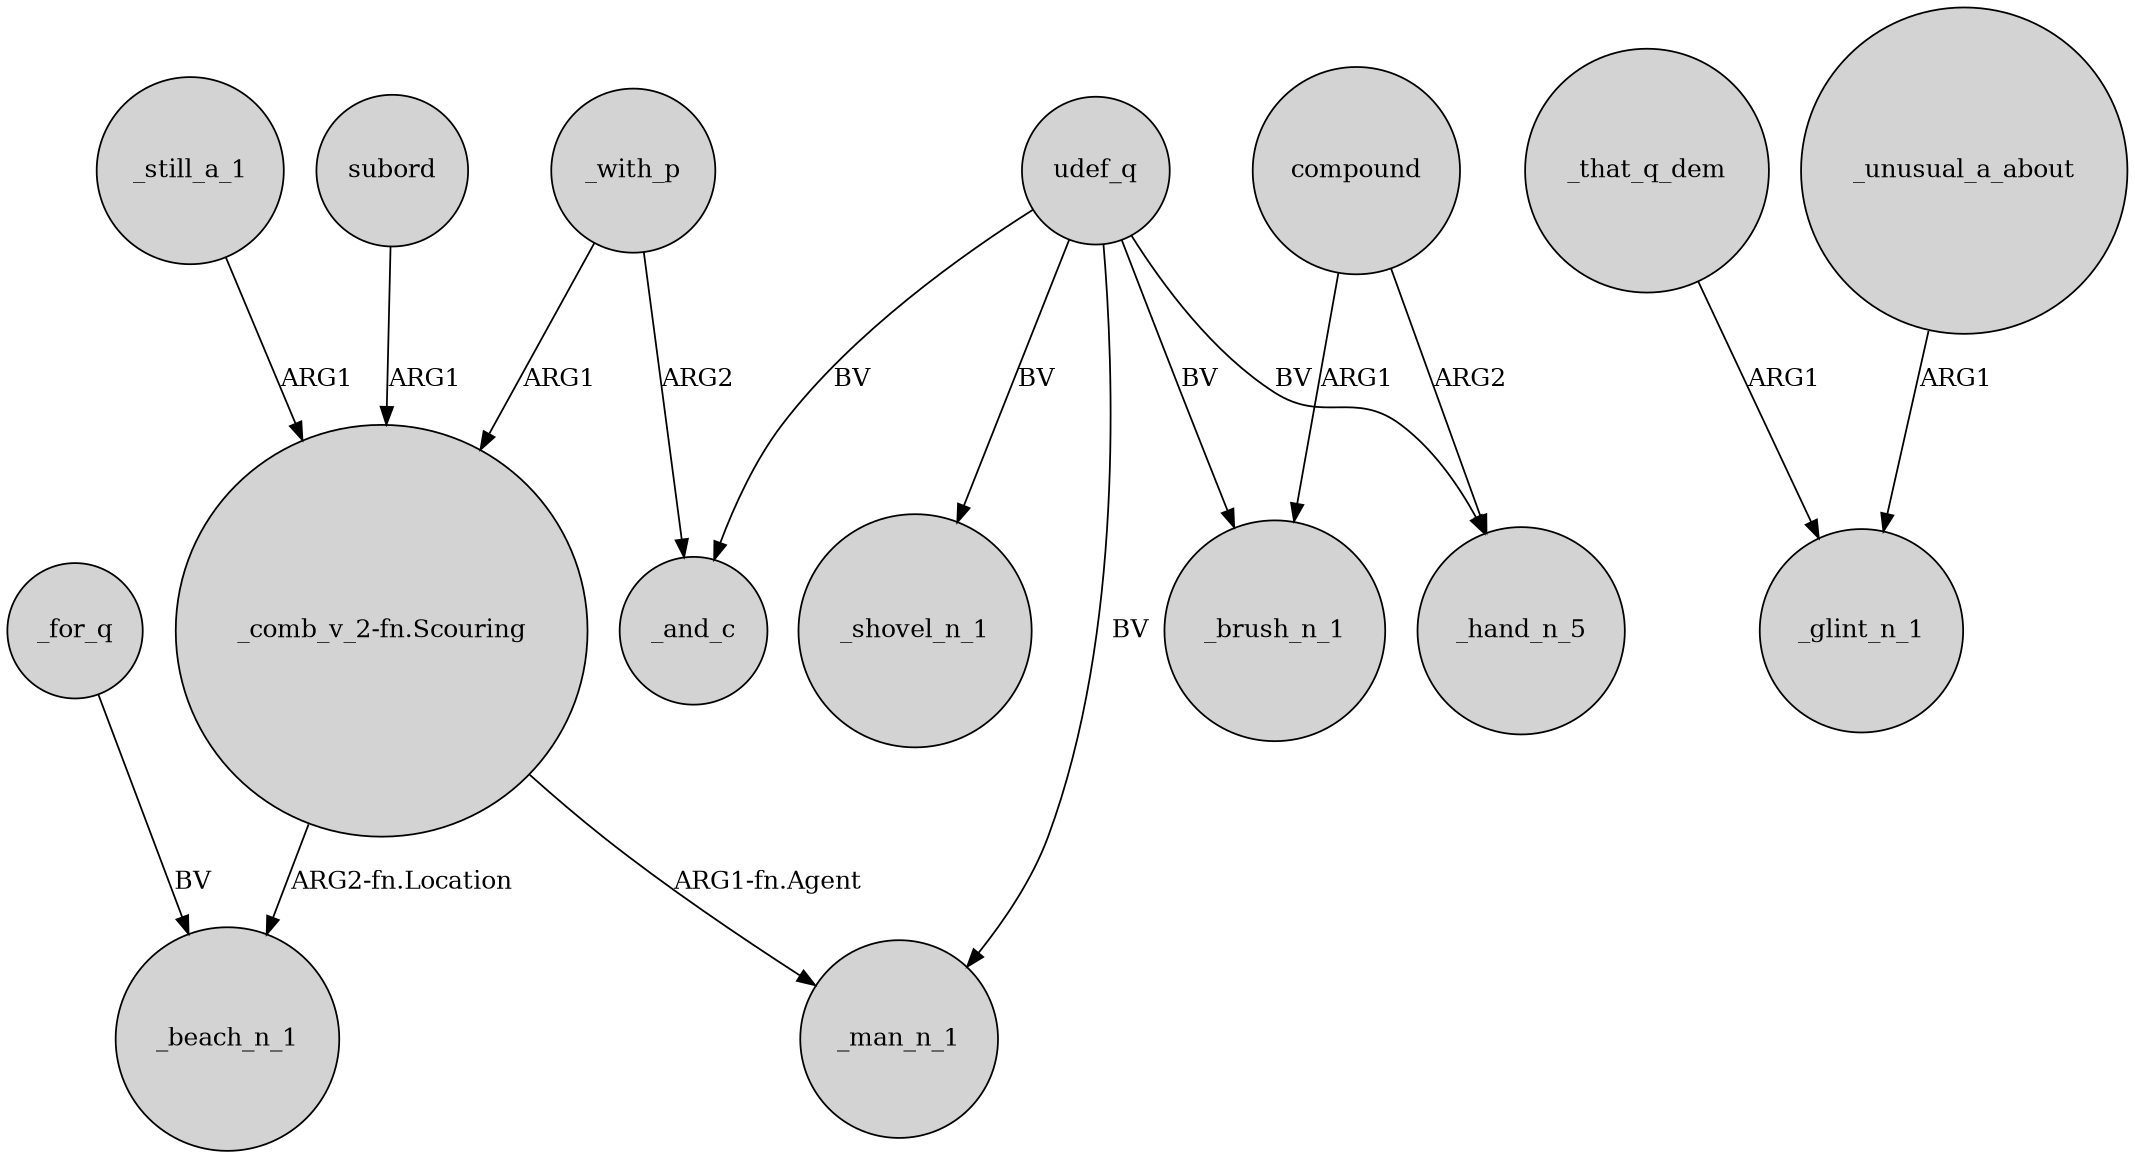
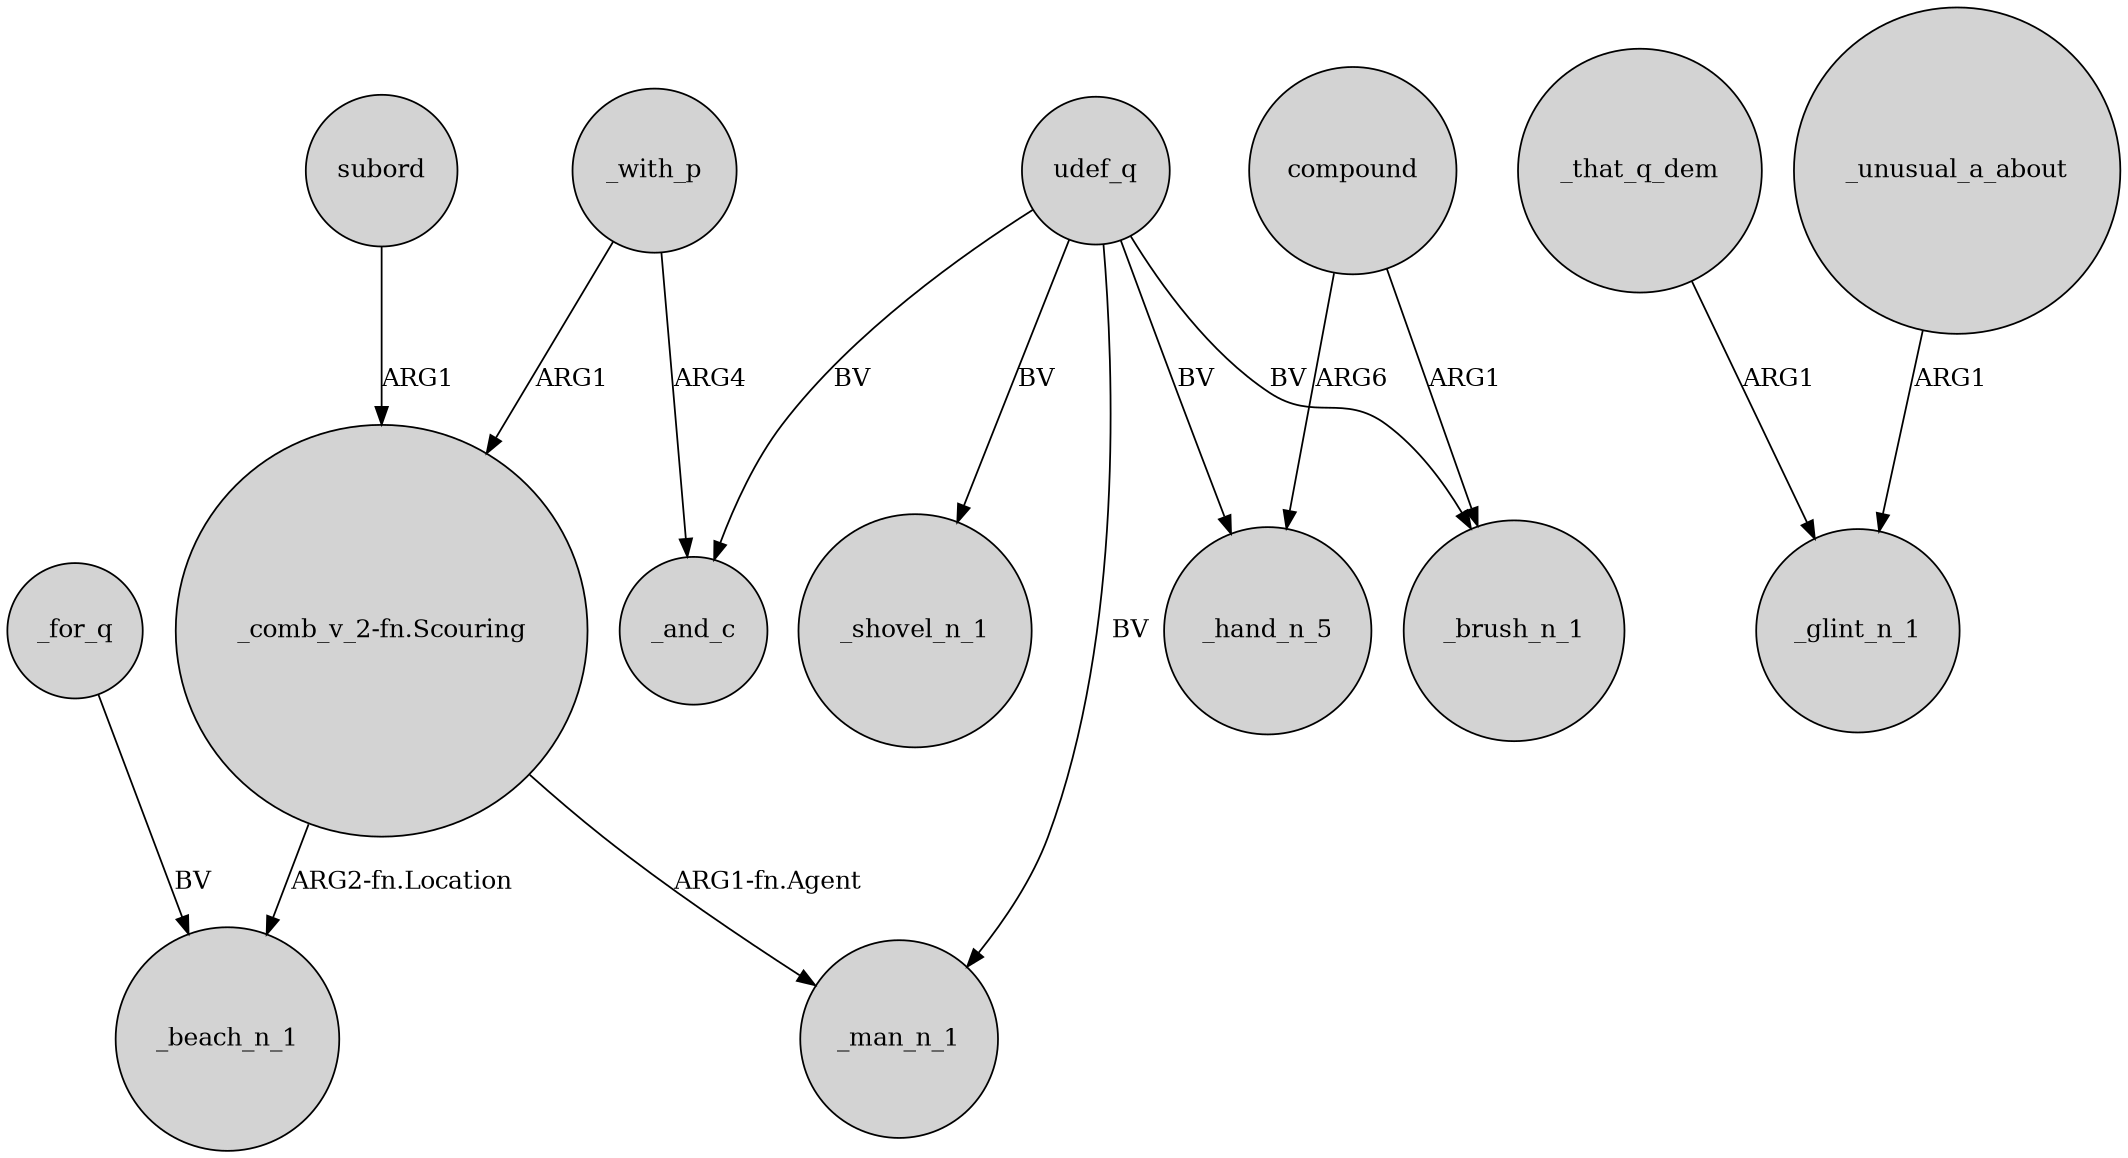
node "_still_a_1": removed
edge "_with_p" -> "_and_c": label "ARG2" -> "ARG4"
edge "compound" -> "_hand_n_5": label "ARG2" -> "ARG6"
